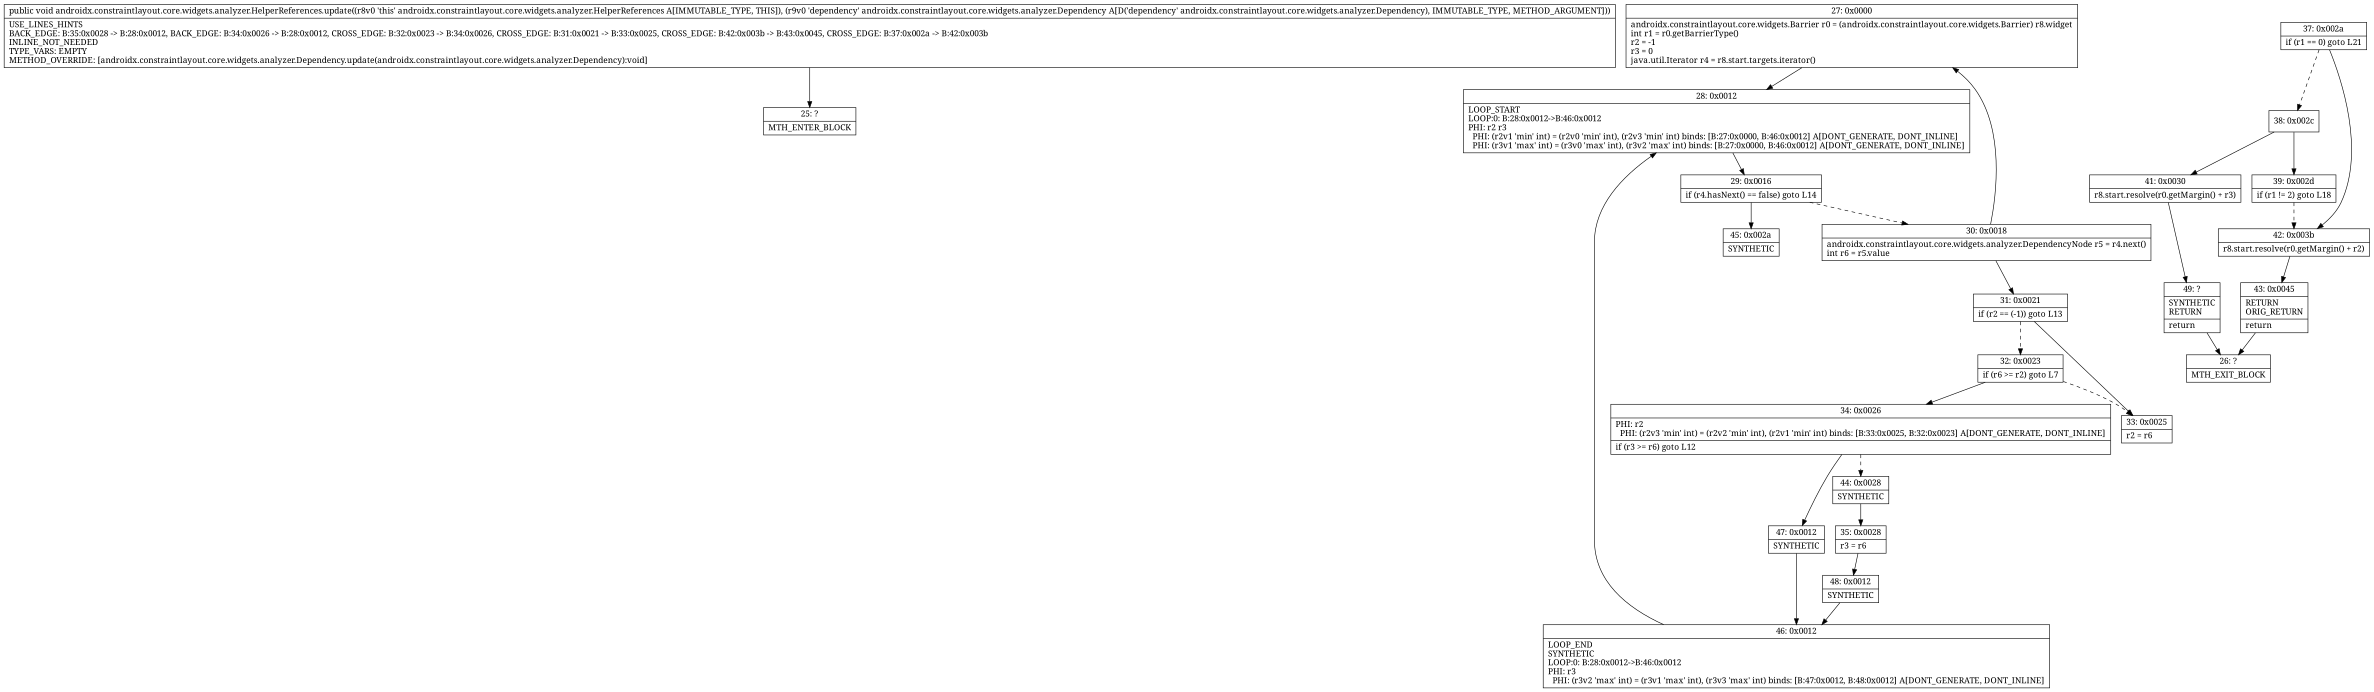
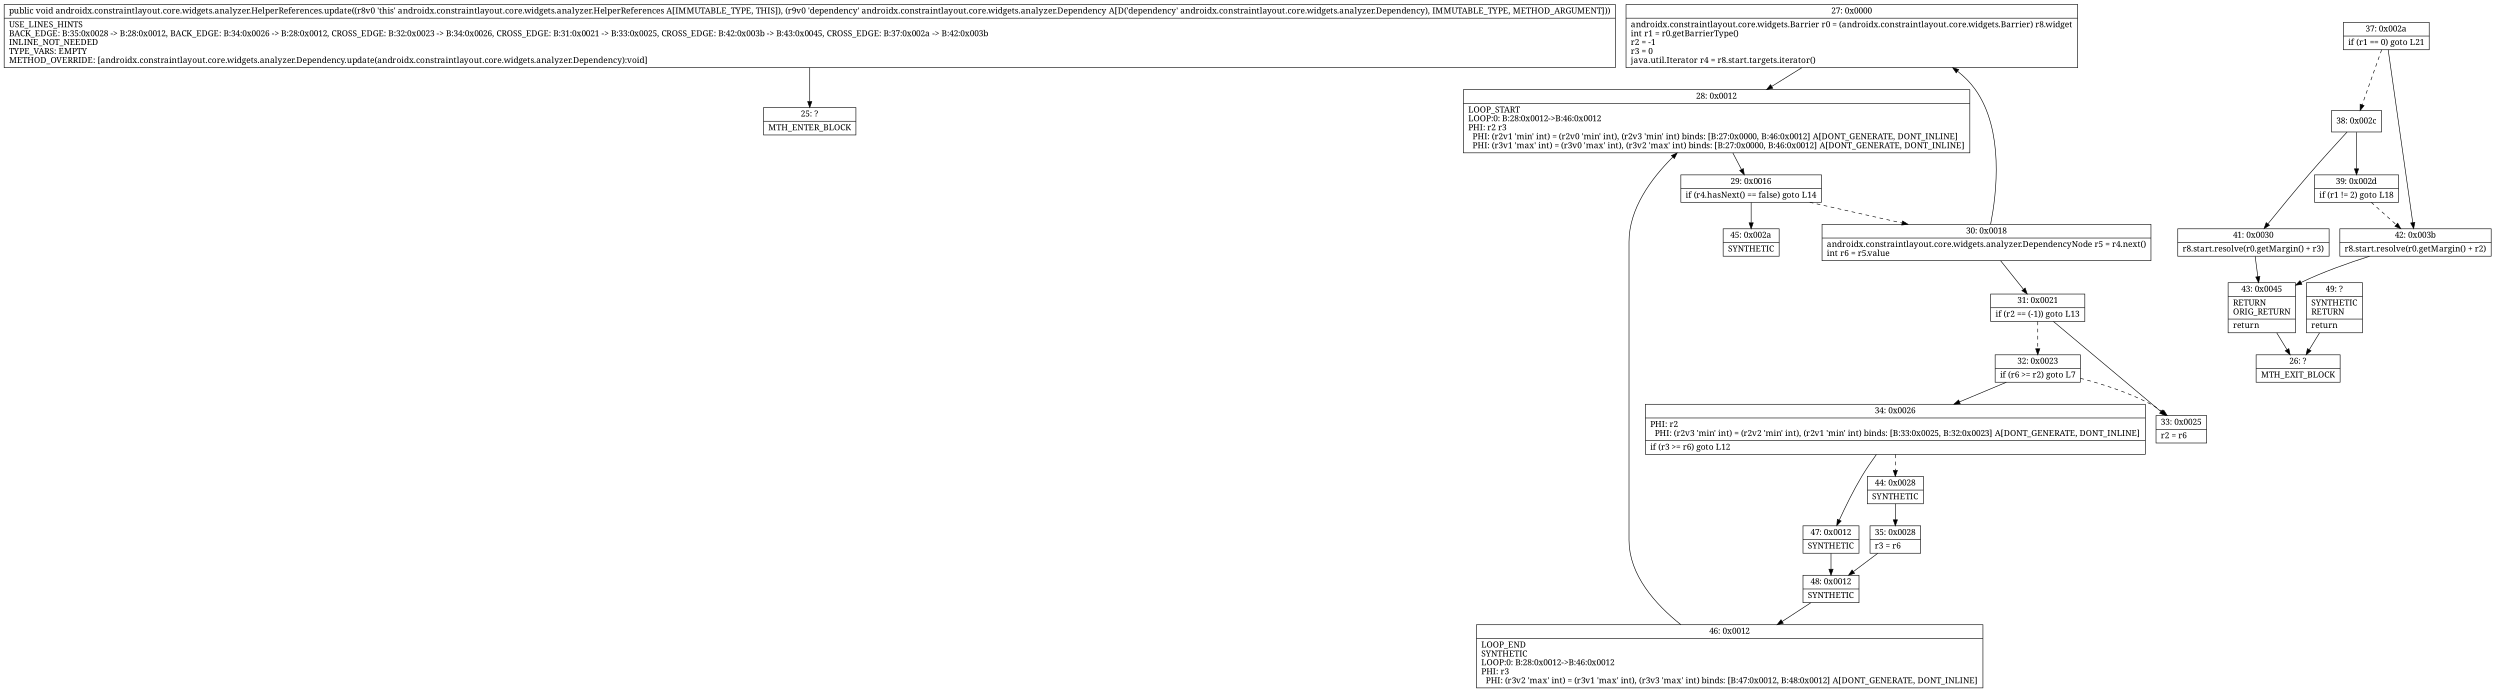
edge "41: 0x0030" -> "49: ?": now "41: 0x0030" -> "43: 0x0045"
edge "47: 0x0012" -> "46: 0x0012": now "47: 0x0012" -> "48: 0x0012"
